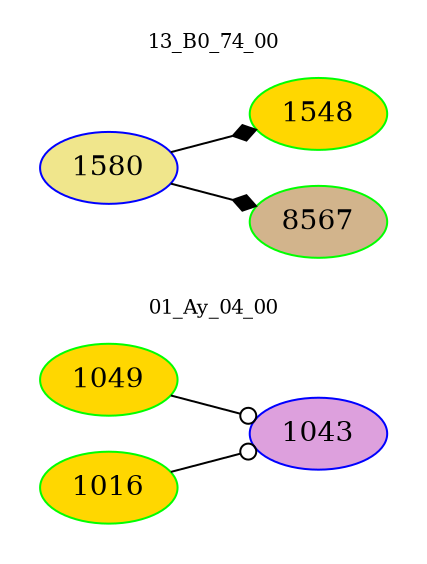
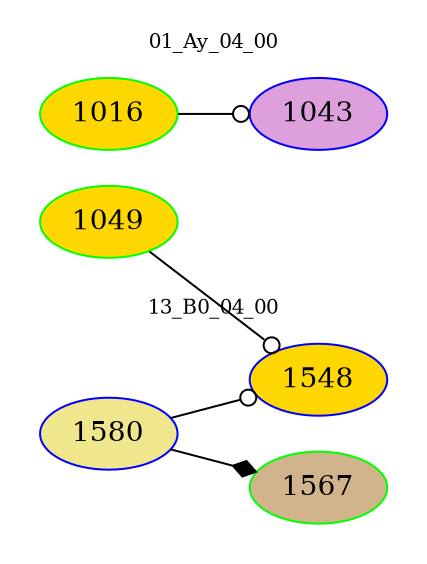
cluster "13_B0_74_00": label "13_B0_74_00" -> "13_B0_04_00"
node "1548": color green -> blue
edge "1580" -> "1548": arrowhead diamond -> odot
node "8567": label "8567" -> "1567"
edge "1049" -> "1043": now "1049" -> "1548"
